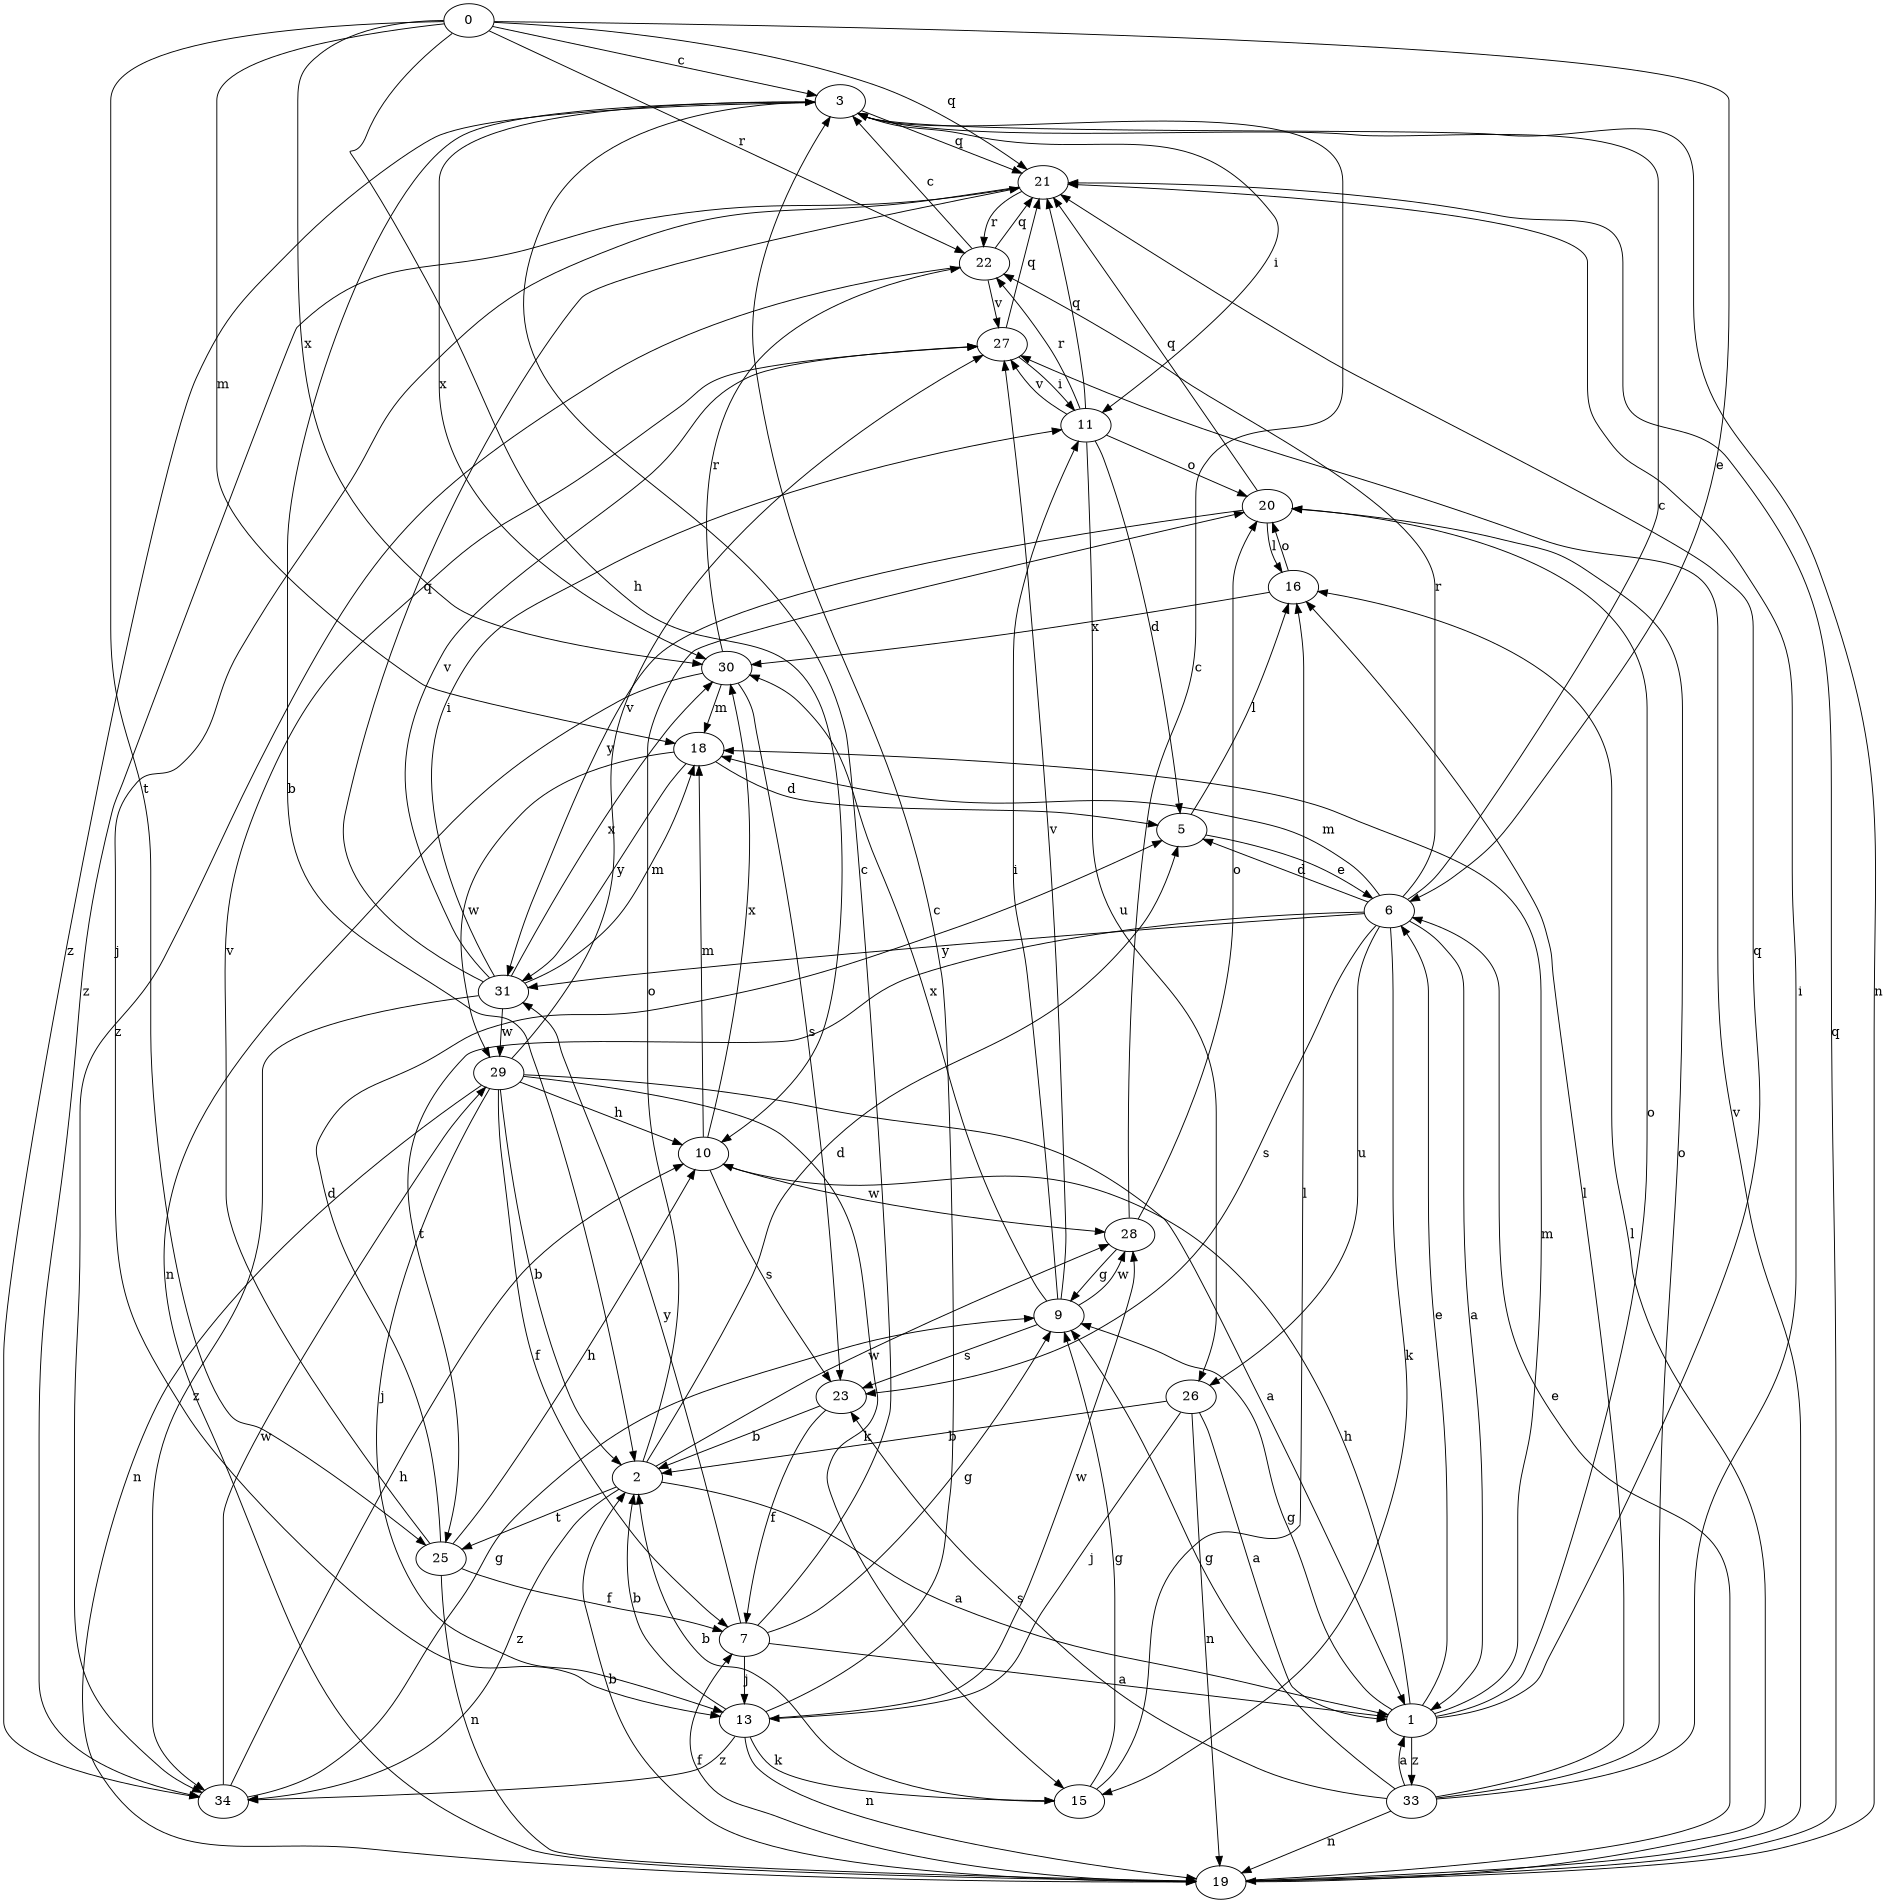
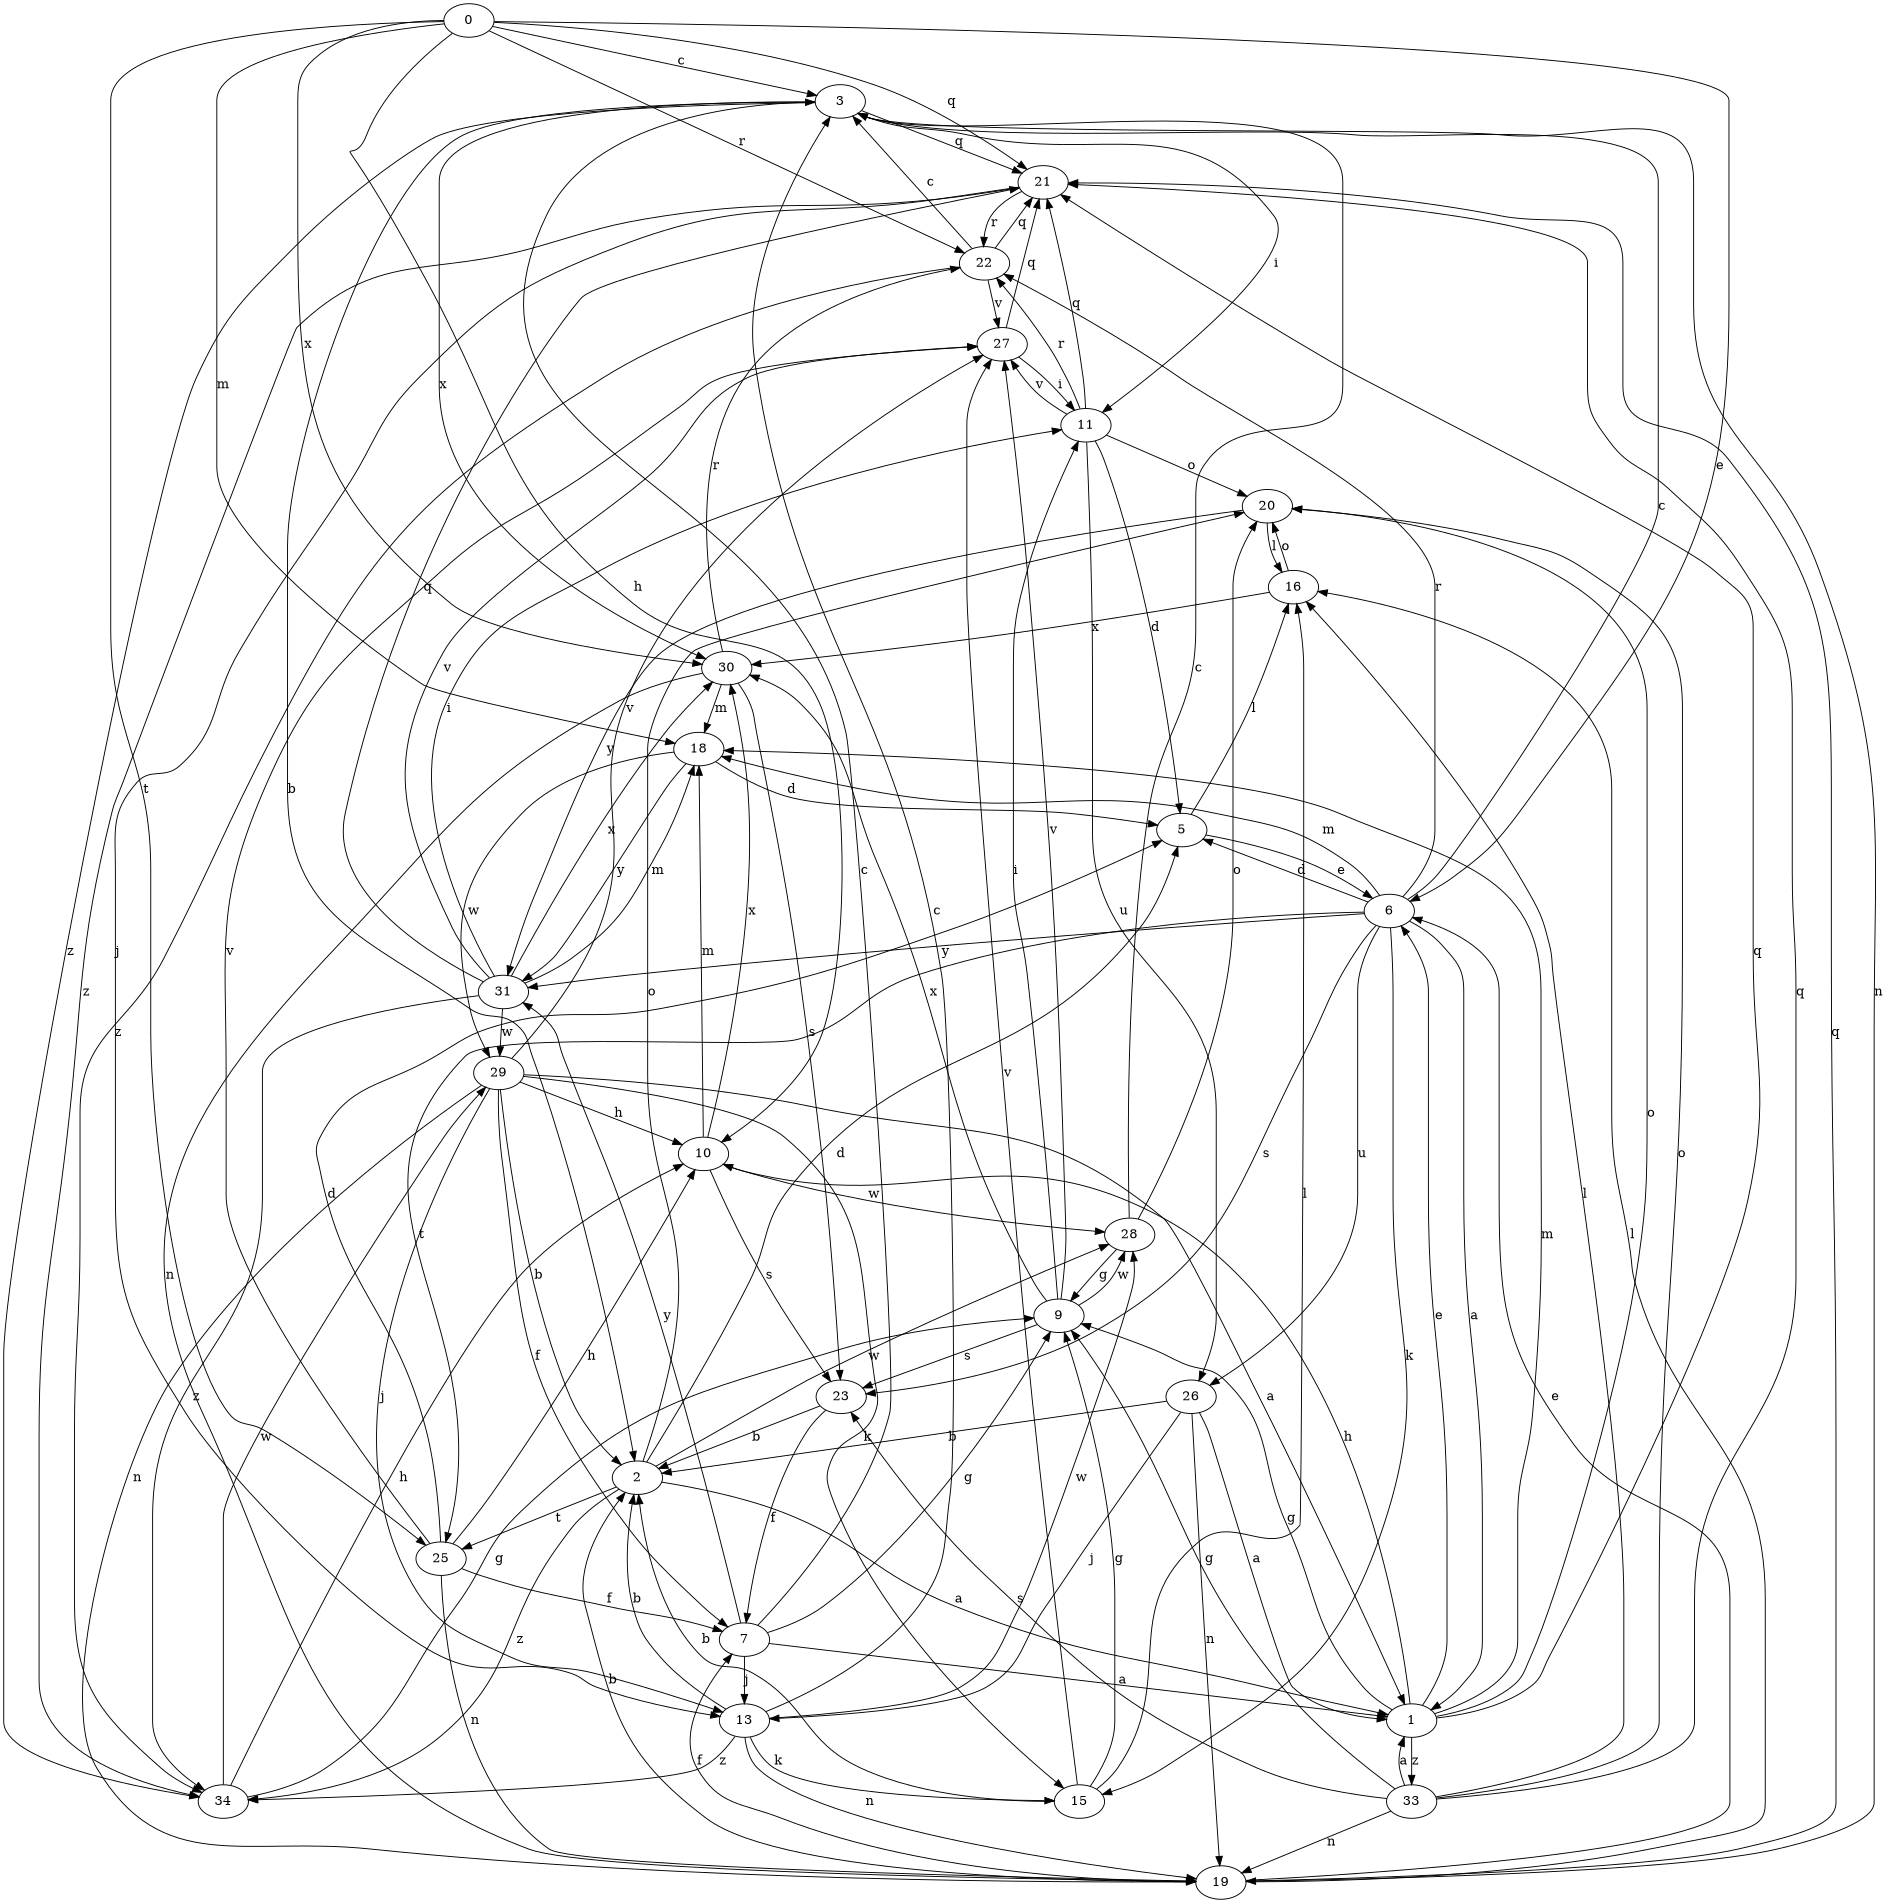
edge "20" -> "21": removed, label "q"
edge "33" -> "21": label "i" -> "q"
edge "19" -> "27": now "15" -> "27"
